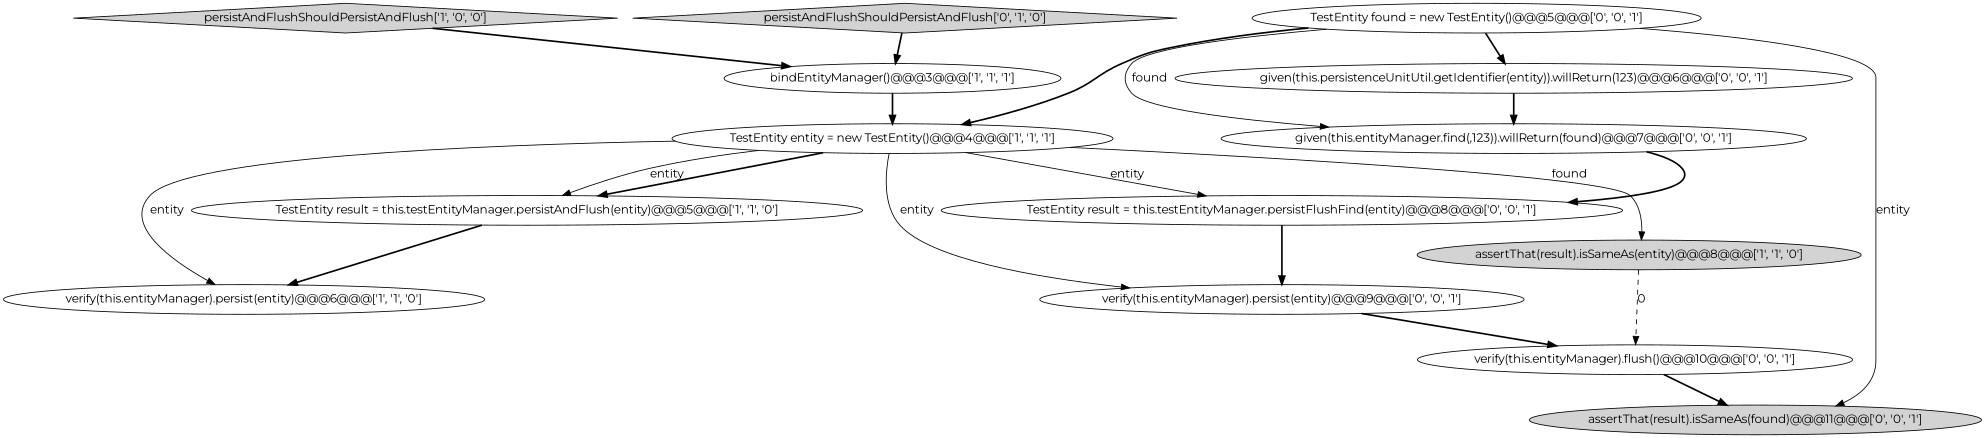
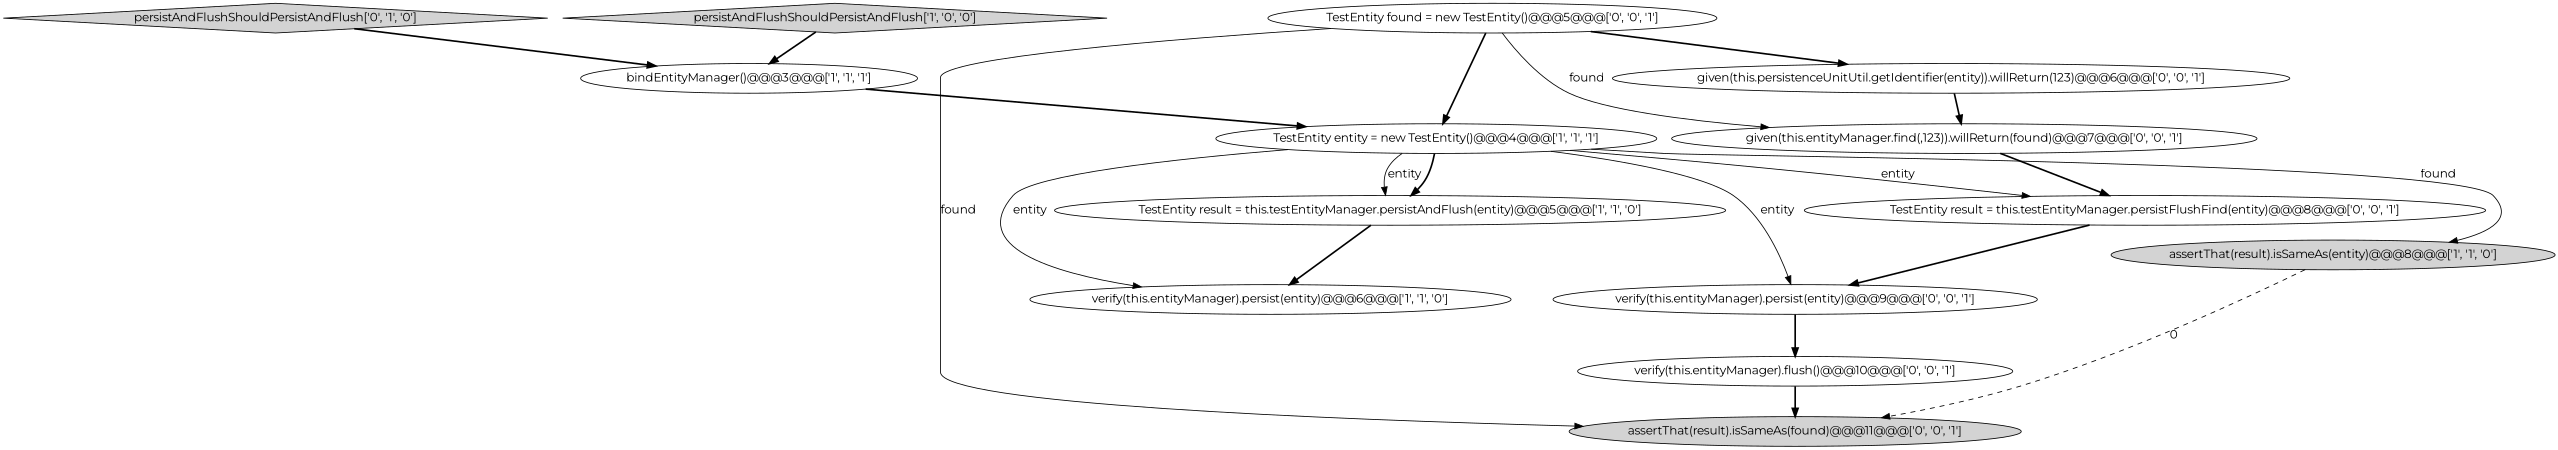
edge "TestEntity found = new TestEntity()@@@5@@@['0', '0', '1']" -> "assertThat(result).isSameAs(found)@@@11@@@['0', '0', '1']": label "entity" -> "found"
edge "assertThat(result).isSameAs(entity)@@@8@@@['1', '1', '0']" -> "verify(this.entityManager).flush()@@@10@@@['0', '0', '1']": now "assertThat(result).isSameAs(entity)@@@8@@@['1', '1', '0']" -> "assertThat(result).isSameAs(found)@@@11@@@['0', '0', '1']"
